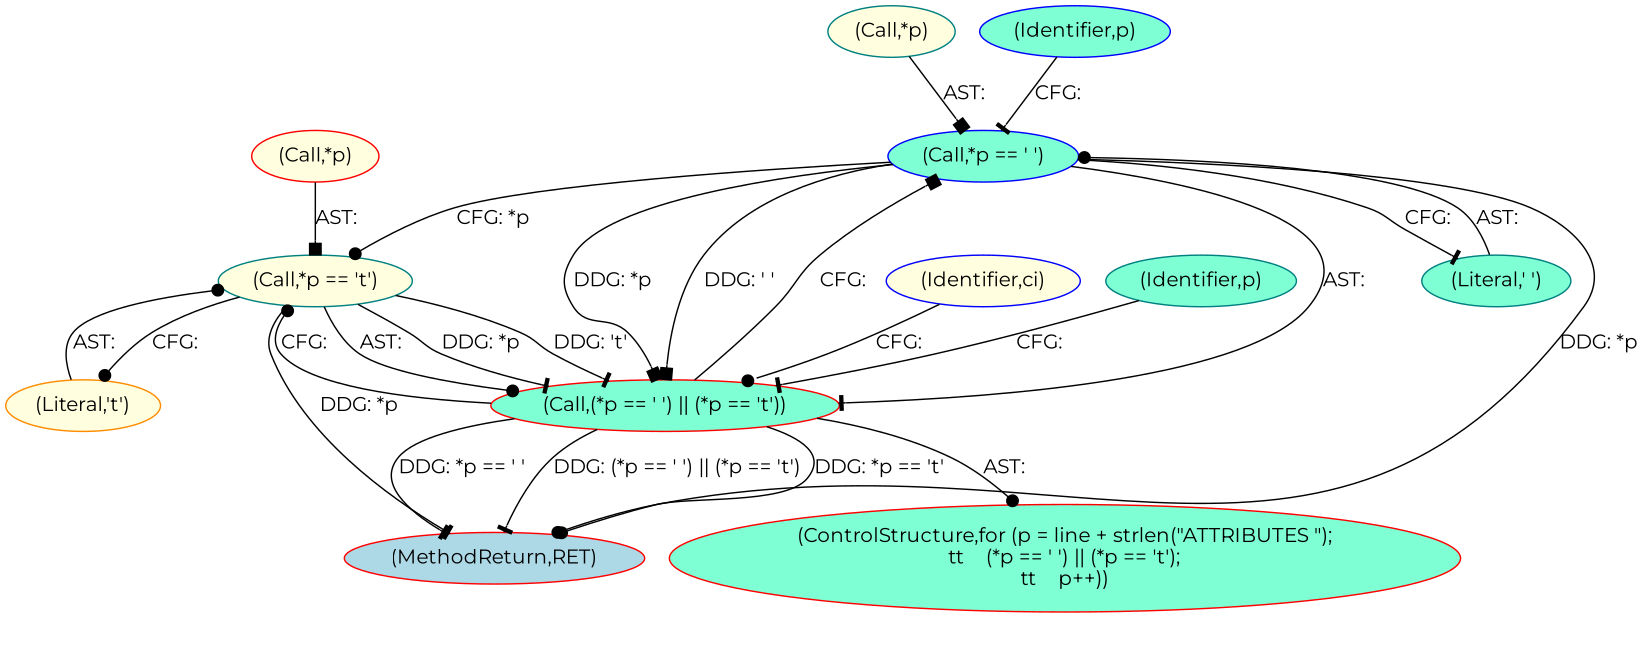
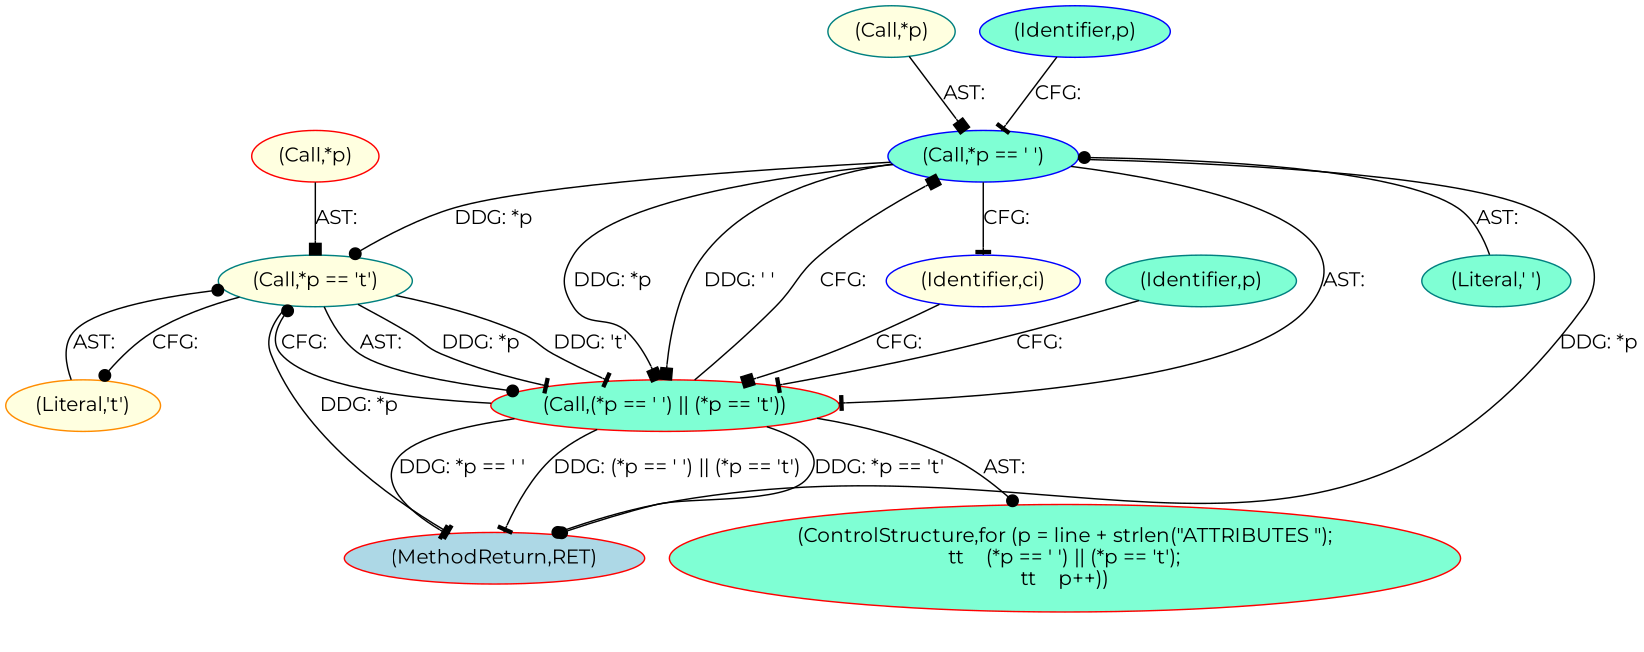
edge "(Call,*p == ' ')" -> "(Literal,' ')": now "(Call,*p == ' ')" -> "(Identifier,ci)"
edge "(Call,*p == ' ')" -> "(Call,*p == 't')": label "CFG: *p" -> "DDG: *p"
edge "(Identifier,ci)" -> "(Call,(*p == ' ') || (*p == 't'))": arrowhead dot -> box
